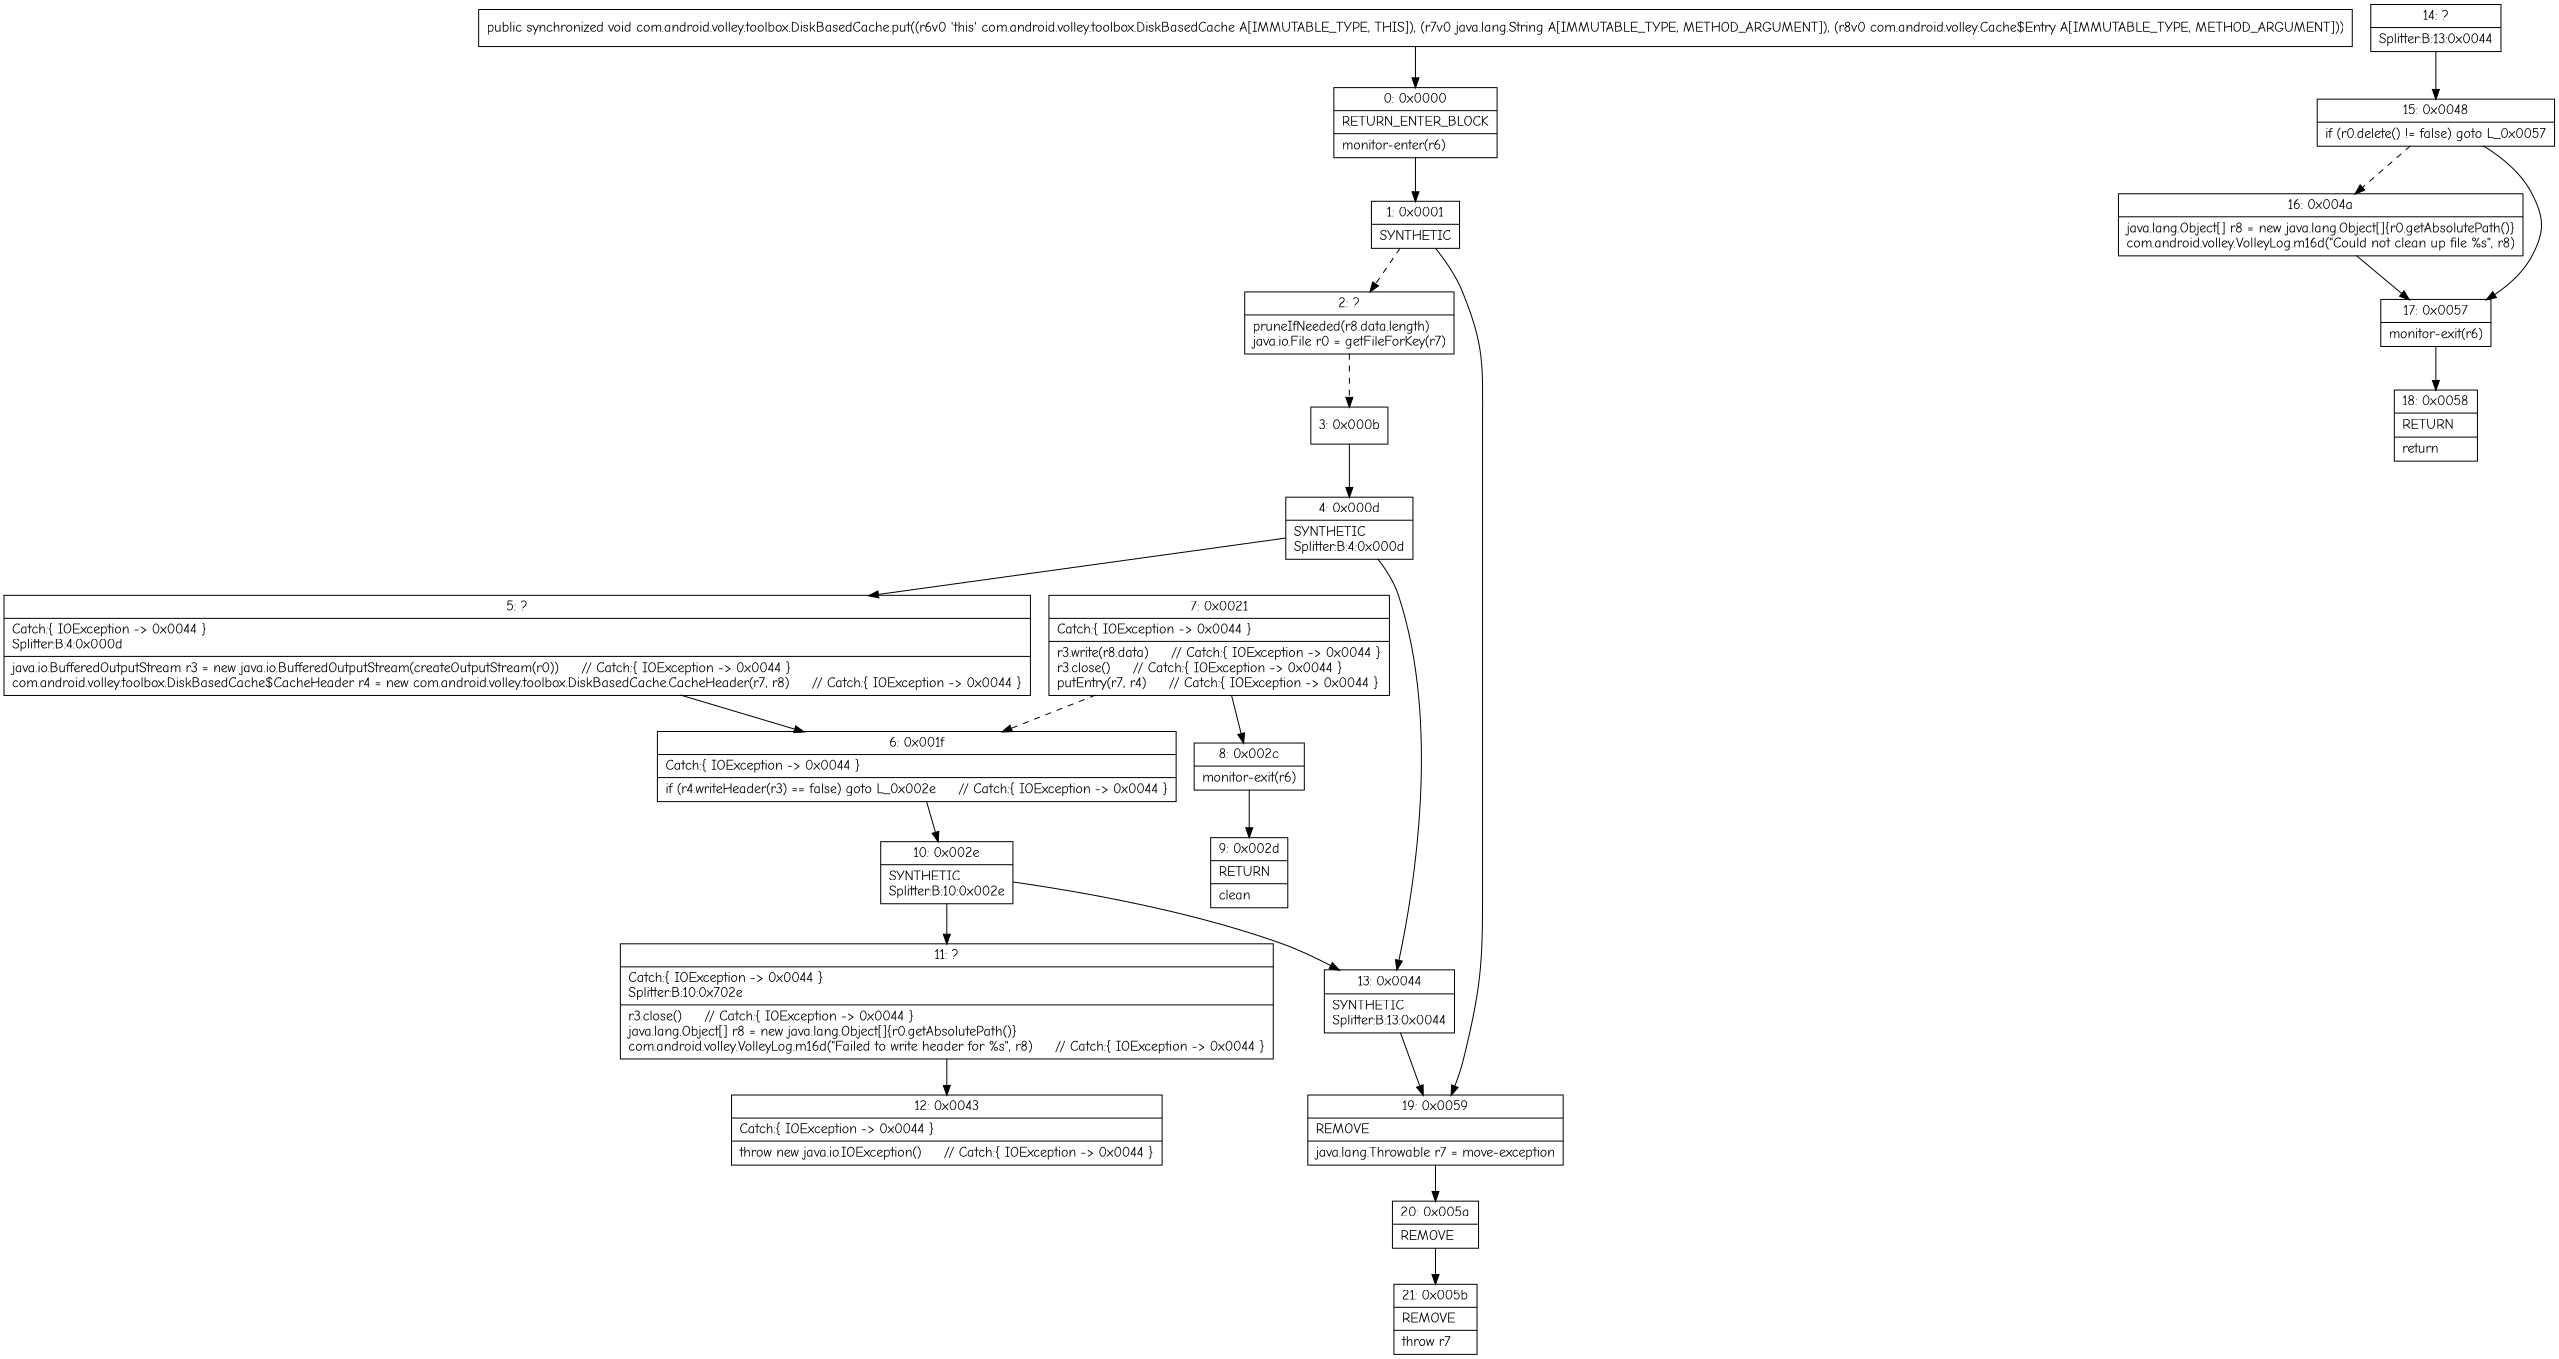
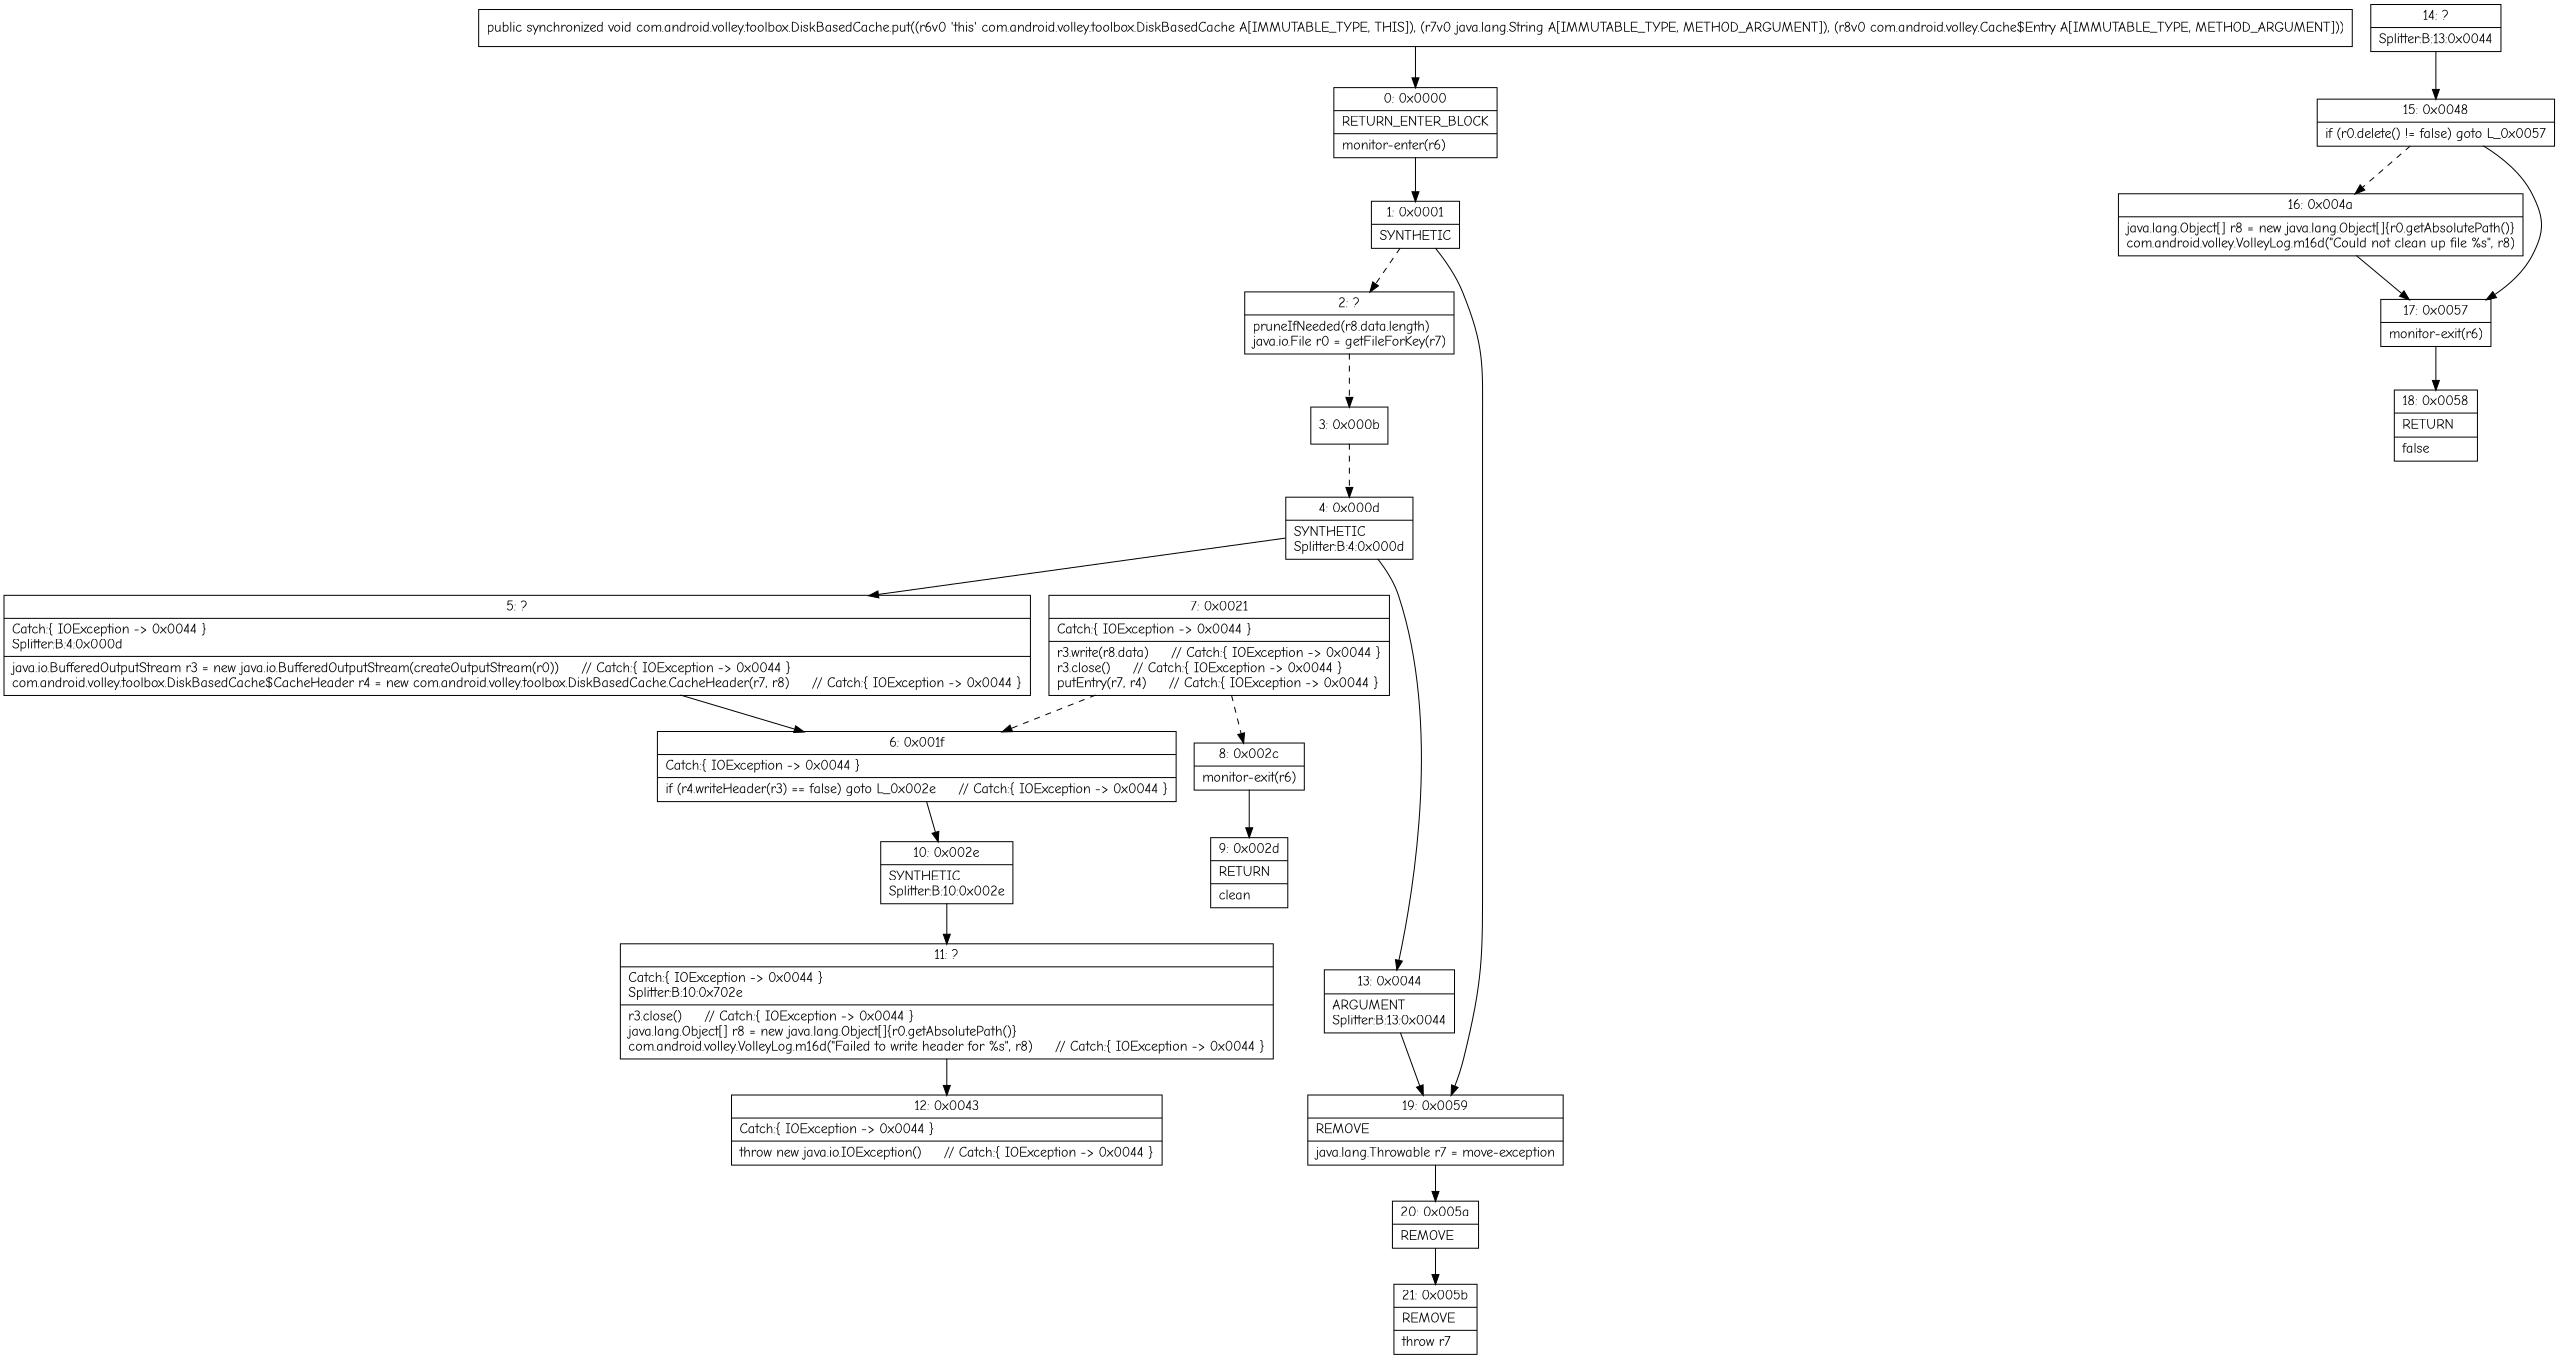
node "18: 0x0058": text "return" -> "false"
edge "3: 0x000b" -> "4: 0x000d": style solid -> dashed
edge "7: 0x0021" -> "8: 0x002c": style solid -> dashed
edge "10: 0x002e" -> "13: 0x0044": removed
node "13: 0x0044": text "SYNTHETIC" -> "ARGUMENT"
